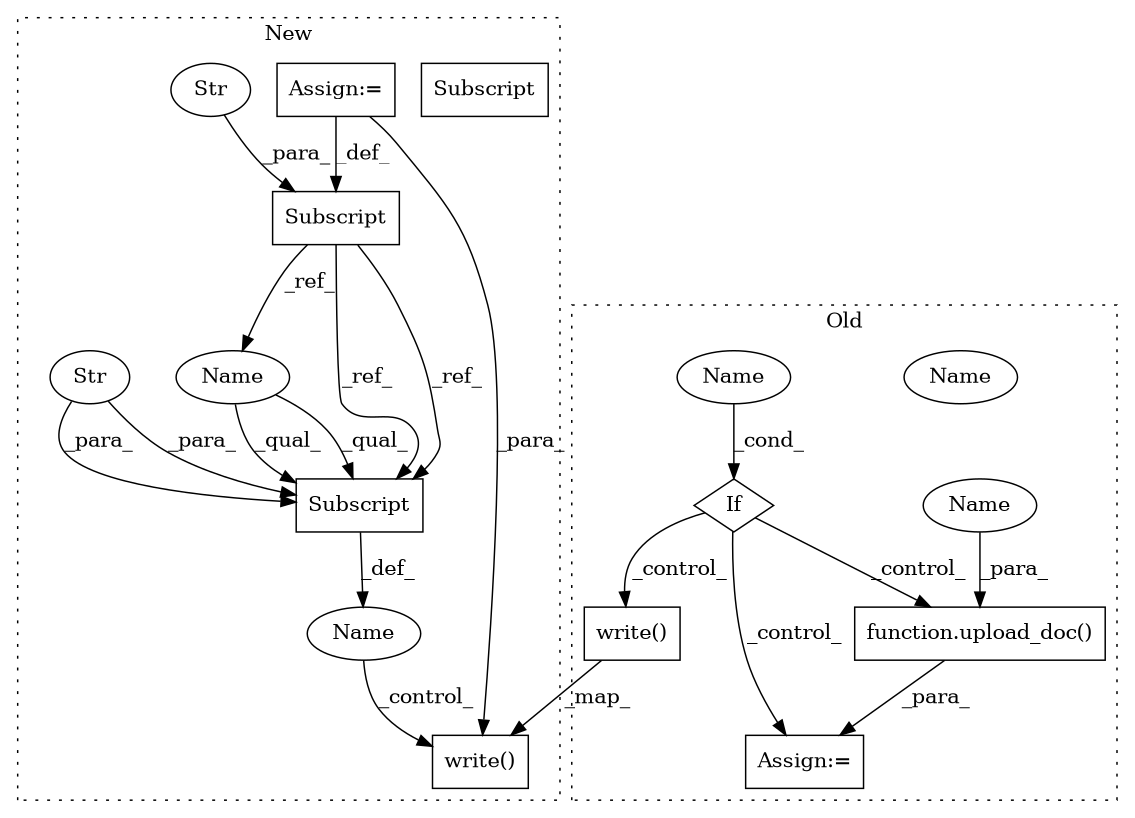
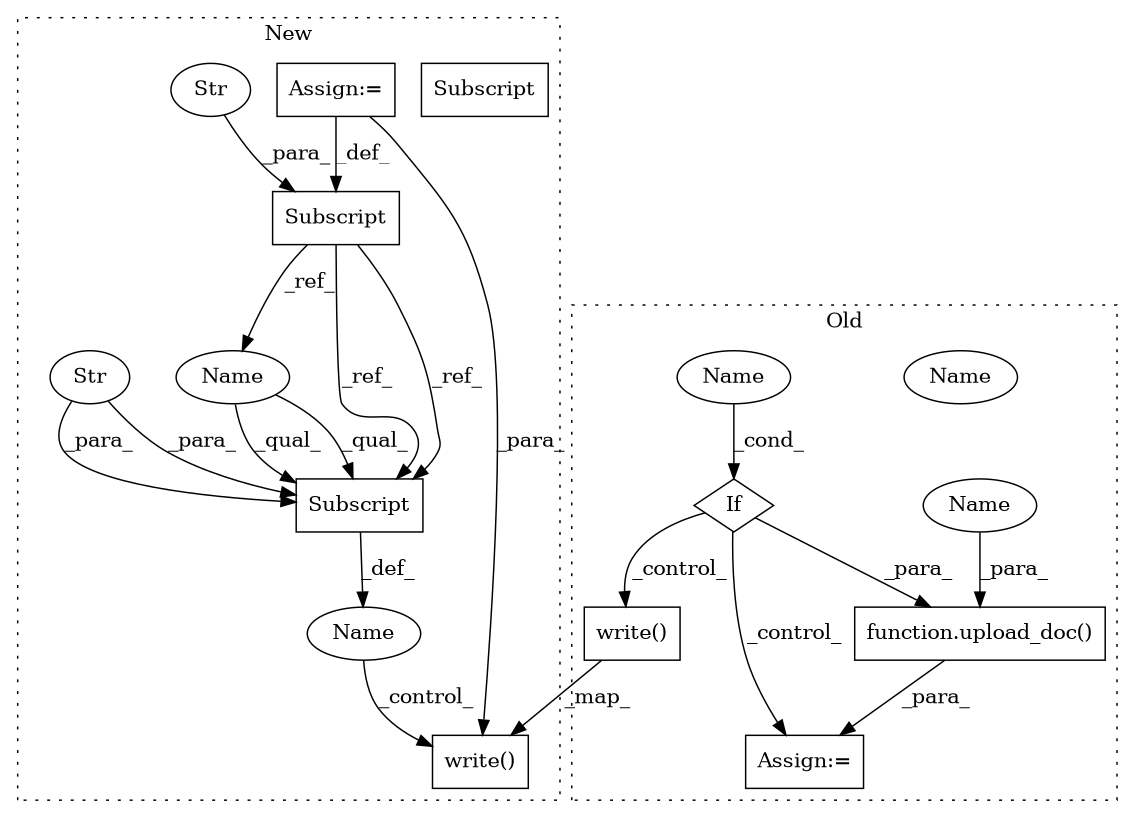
edge "If" -> "function.upload_doc()": label "_control_" -> "_para_"
